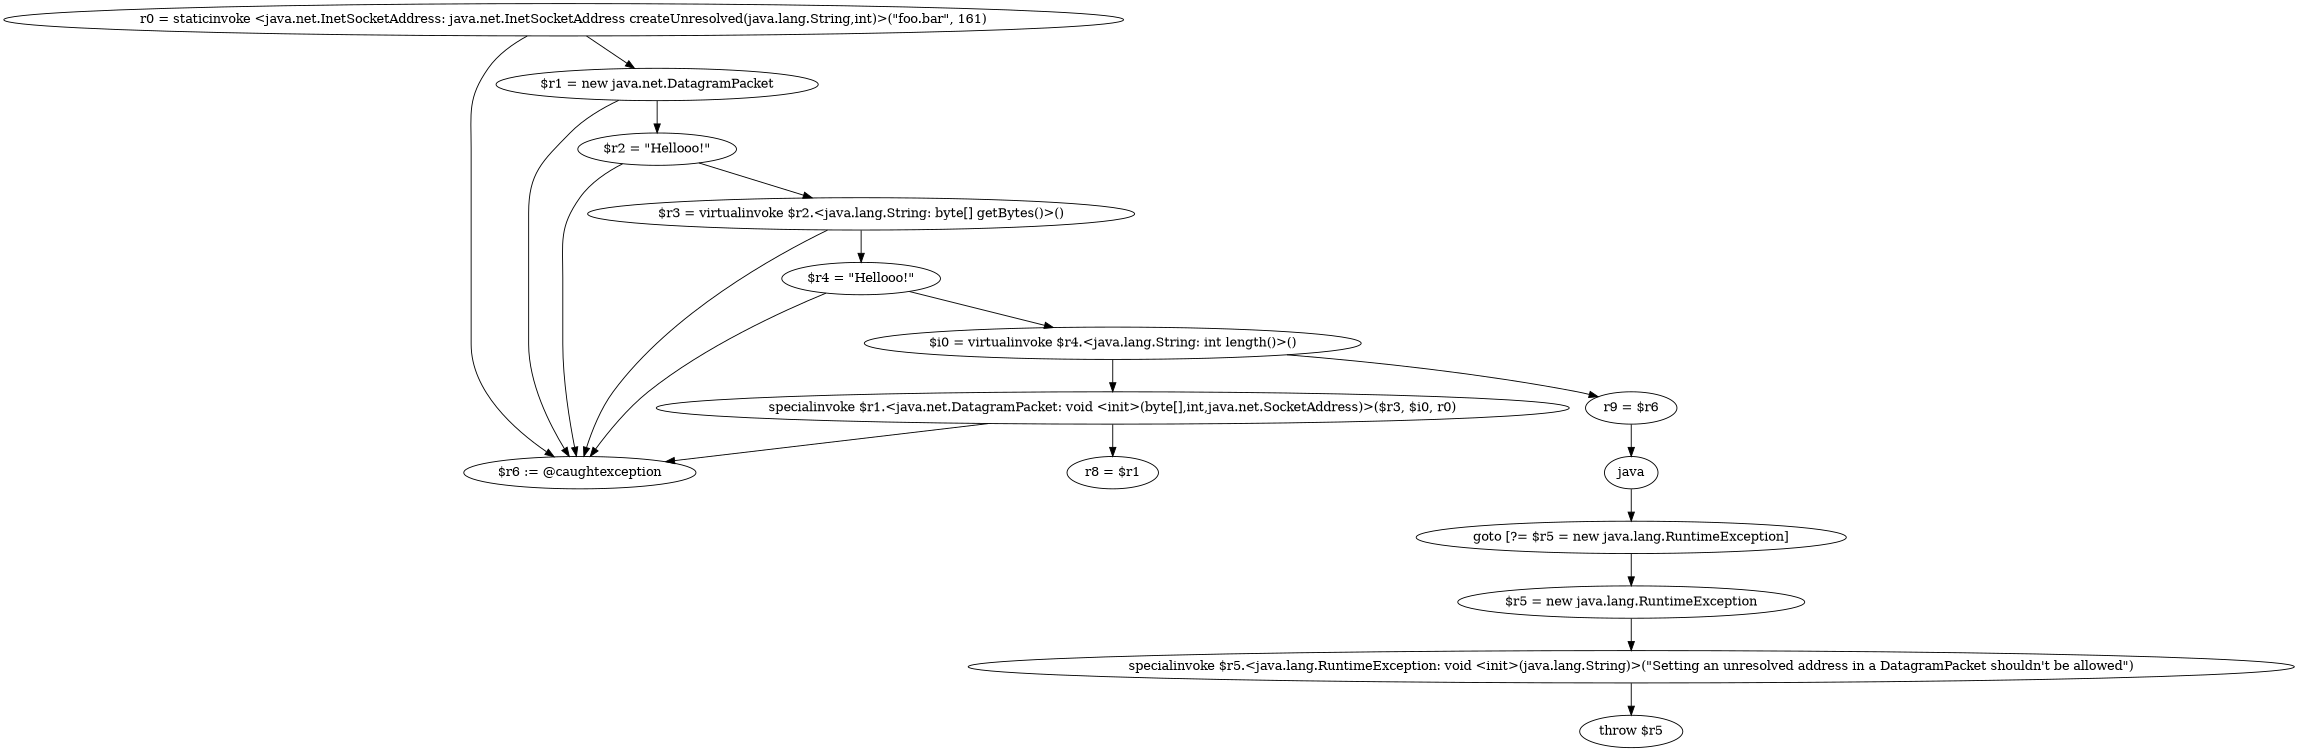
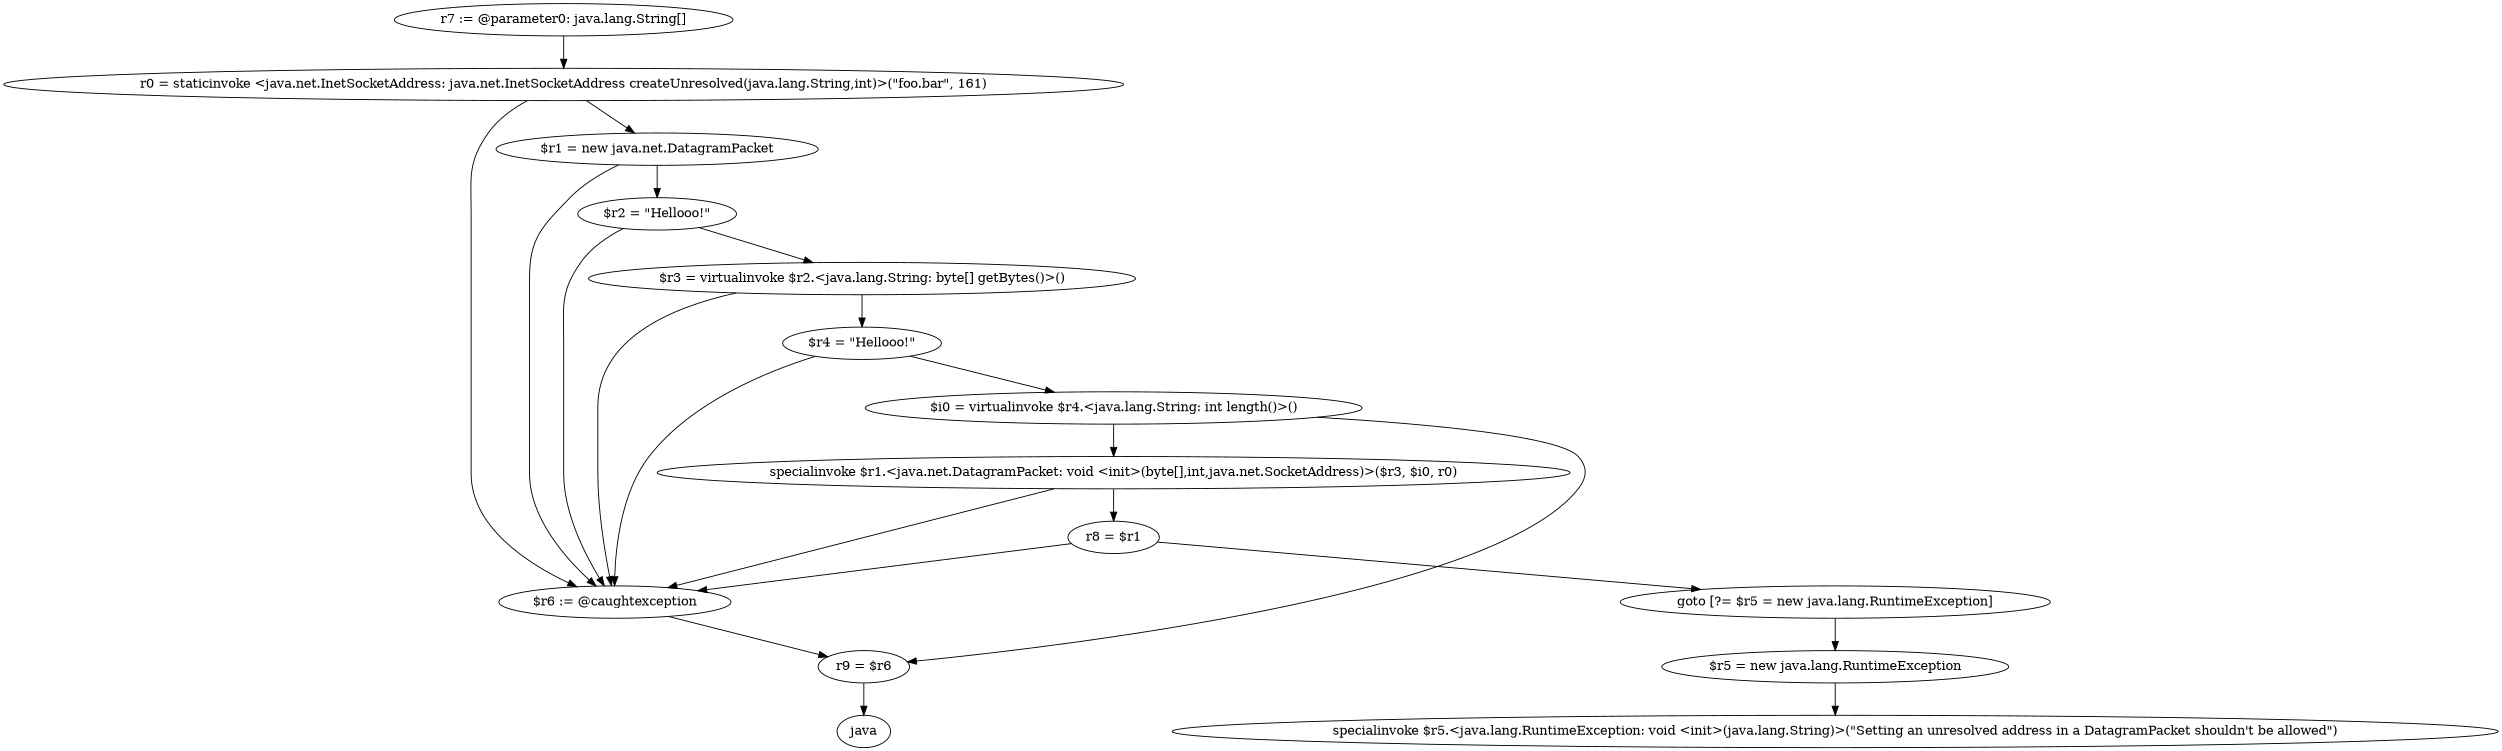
node "r7 := @parameter0: java.lang.String[]": added
edge "java" -> "goto [?= $r5 = new java.lang.RuntimeException]": now "r8 = $r1" -> "goto [?= $r5 = new java.lang.RuntimeException]"
edge "r8 = $r1" -> "$r6 := @caughtexception": added
edge "$r6 := @caughtexception" -> "r9 = $r6": added
node "throw $r5": removed
